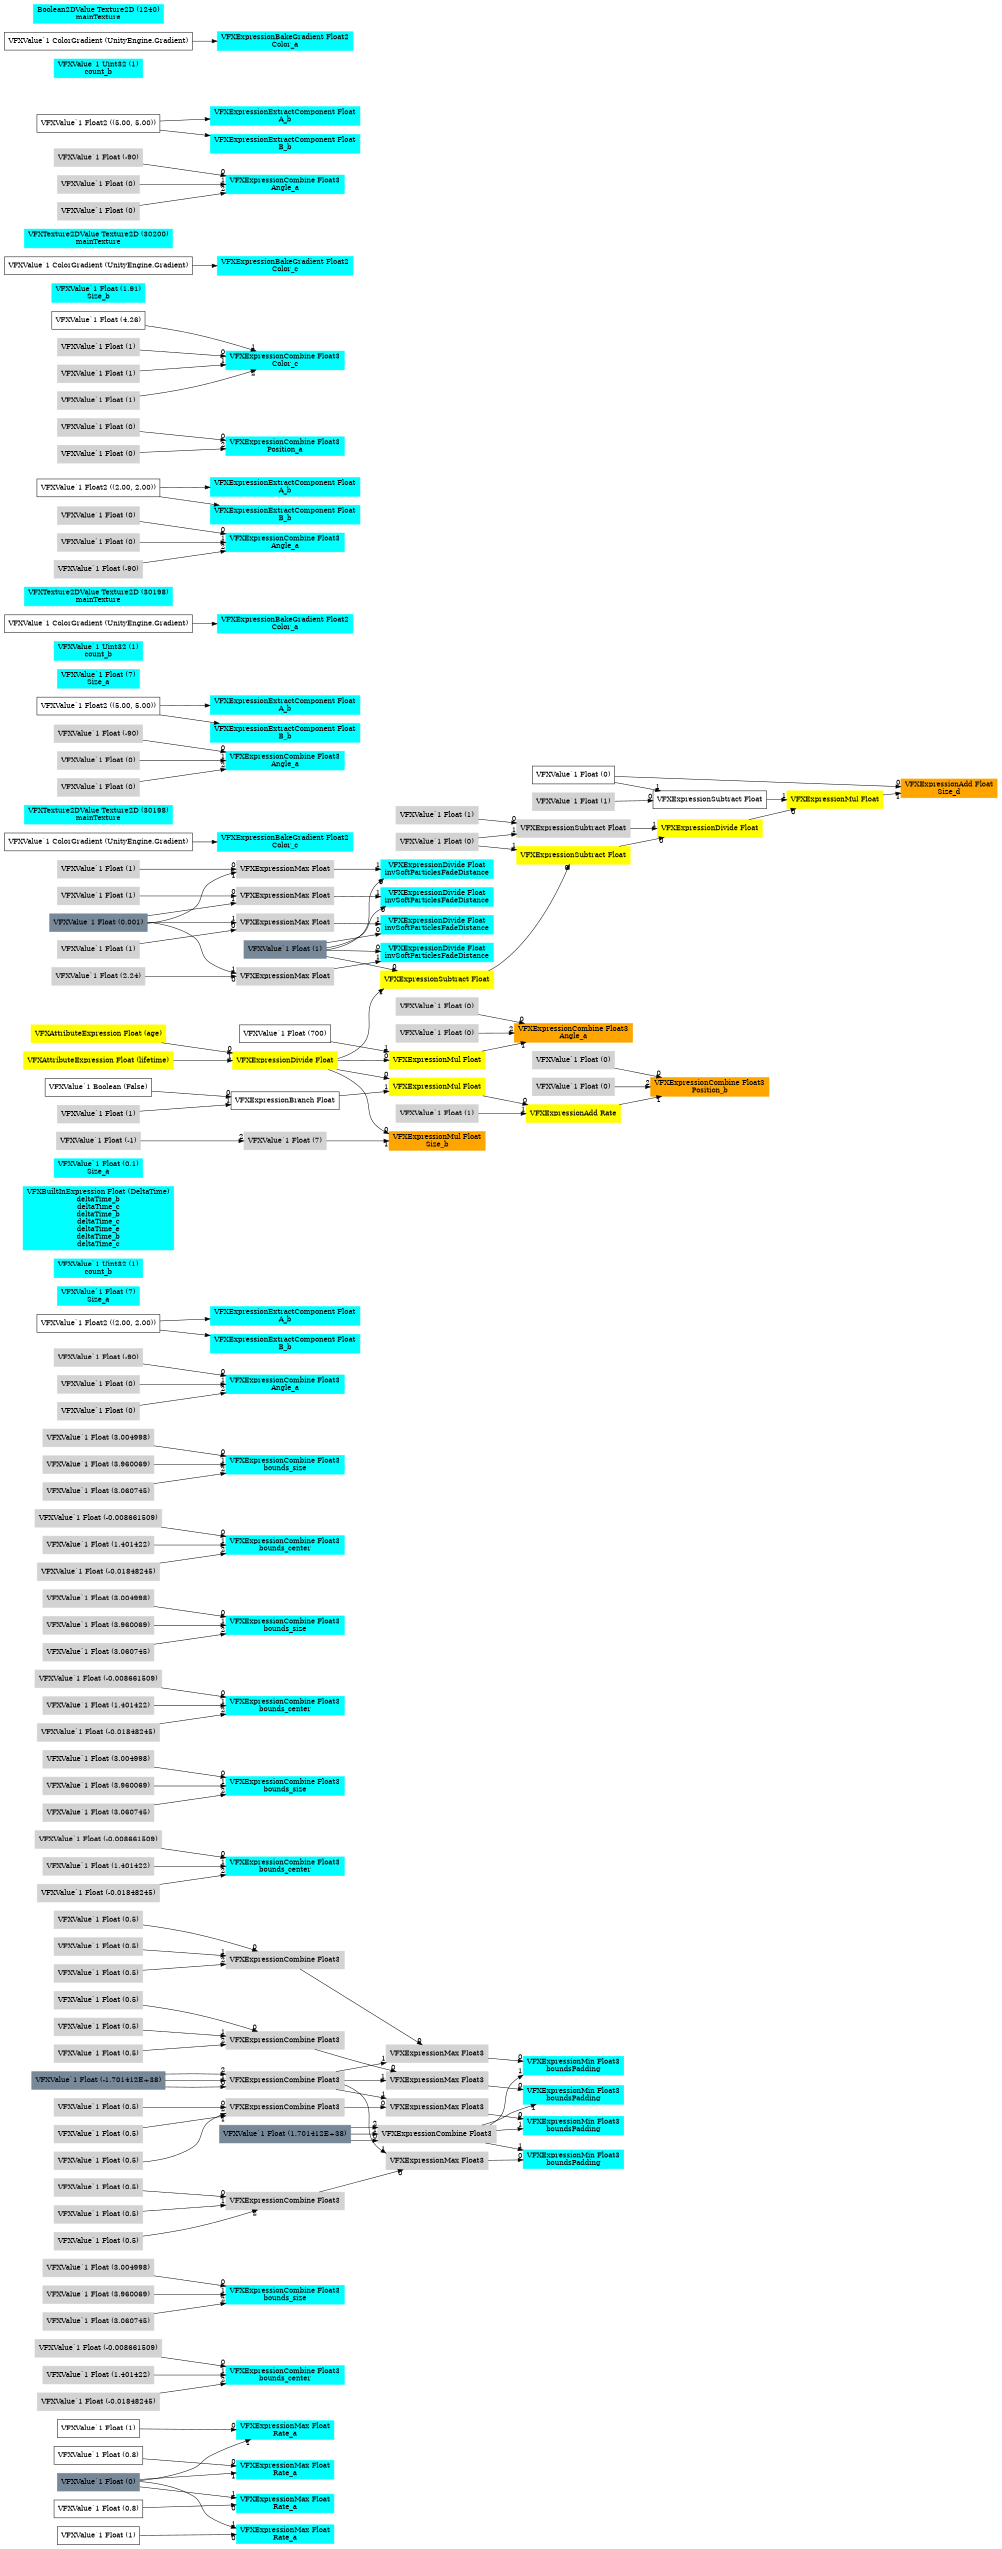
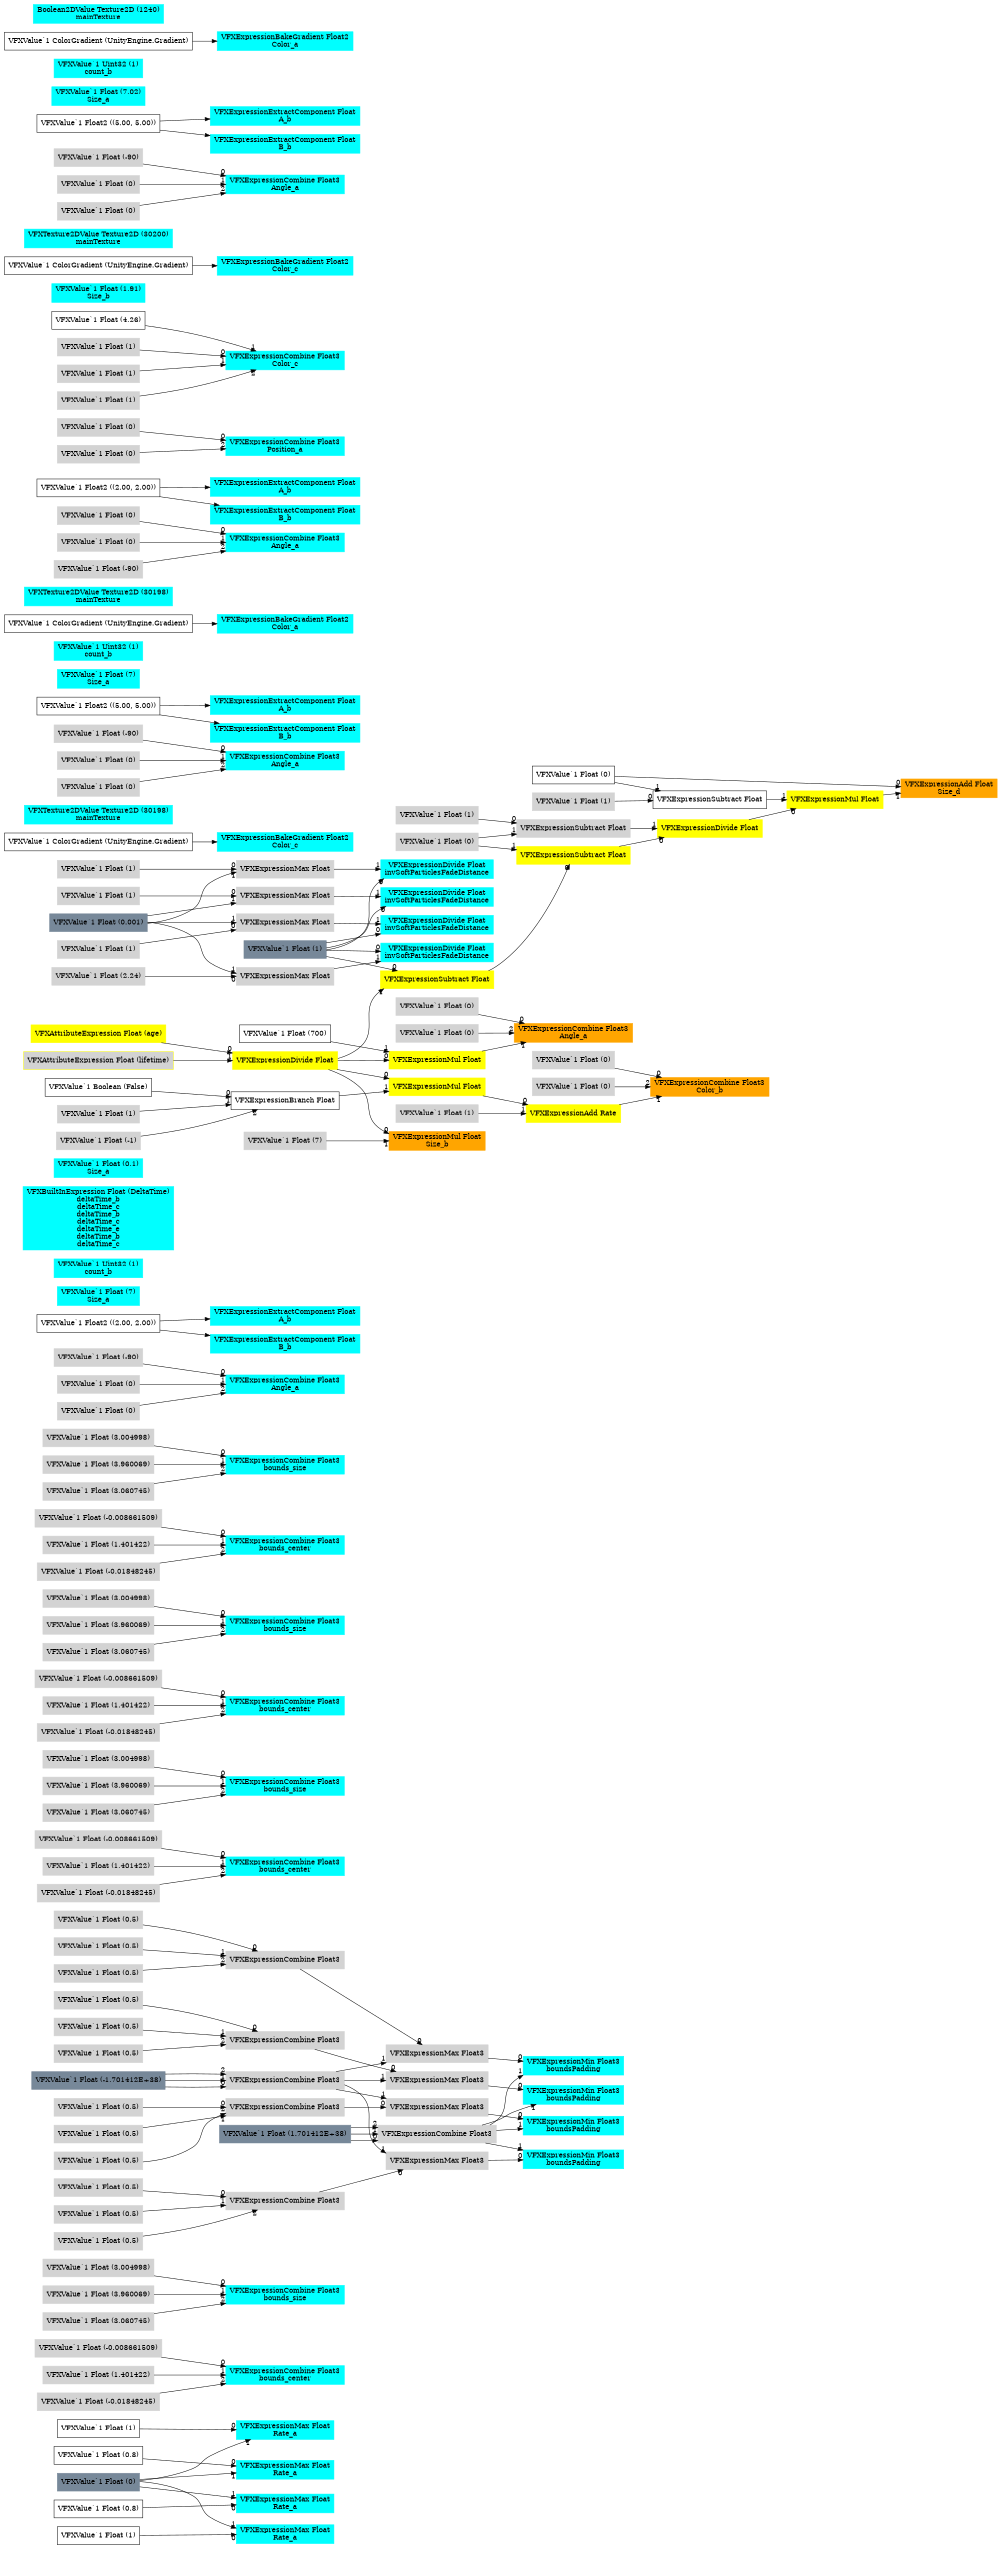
node "VFXValue`1 Float (7.02) Size_a": added
node "VFXAttributeExpression Float (lifetime)": fillcolor yellow -> lightgray
node "VFXExpressionCombine Float3 Position_b": label "VFXExpressionCombine Float3 Position_b" -> "VFXExpressionCombine Float3 Color_b"
edge "VFXValue`1 Float (-1)" -> "VFXValue`1 Float (7)": now "VFXValue`1 Float (-1)" -> "VFXExpressionBranch Float"
